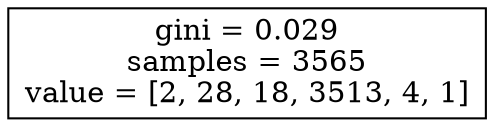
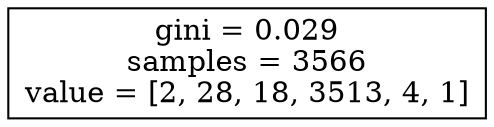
node "gini = 0.029 samples = 3565 value = [2, 28, 18, 3513, 4, 1]": label "gini = 0.029 samples = 3565 value = [2, 28, 18, 3513, 4, 1]" -> "gini = 0.029 samples = 3566 value = [2, 28, 18, 3513, 4, 1]"
